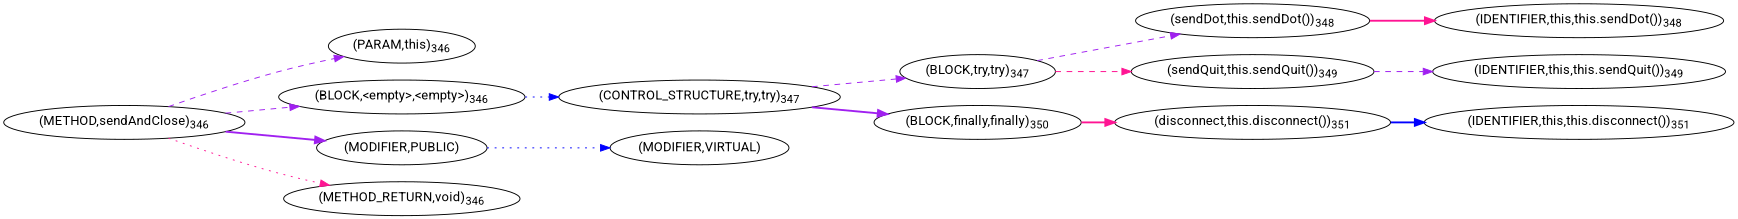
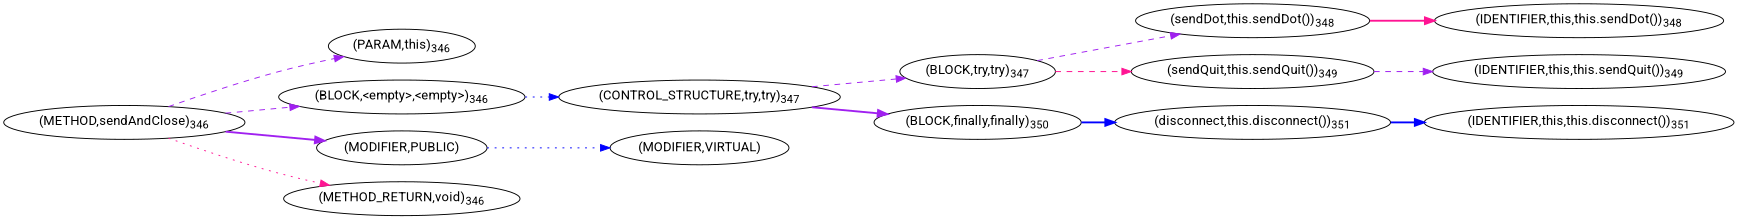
edge "(BLOCK,finally,finally)" -> "(disconnect,this.disconnect())": color deeppink -> blue
